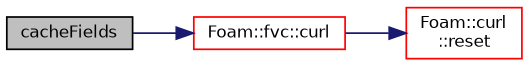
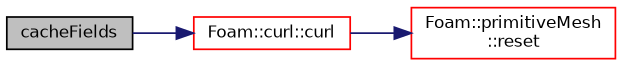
node "Foam::fvc::curl": label "Foam::fvc::curl" -> "Foam::curl::curl"
node "Foam::curl ::reset": label "Foam::curl ::reset" -> "Foam::primitiveMesh ::reset"
